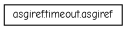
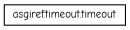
node "asgiref.timeout.asgiref": label "asgiref.timeout.asgiref" -> "asgiref.timeout.timeout"
